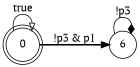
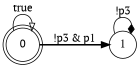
node "6": label "6" -> "1"
